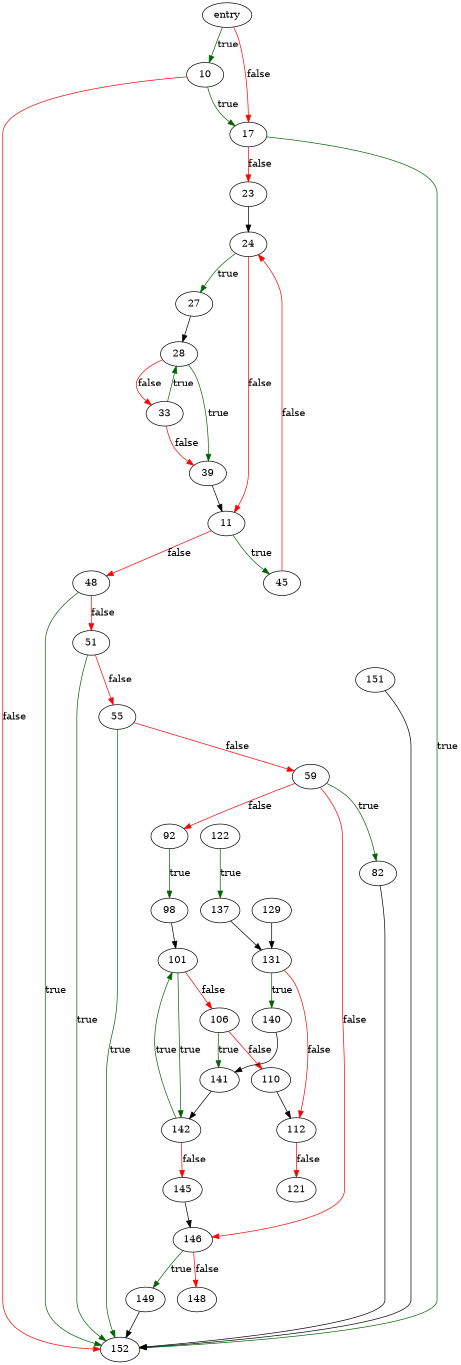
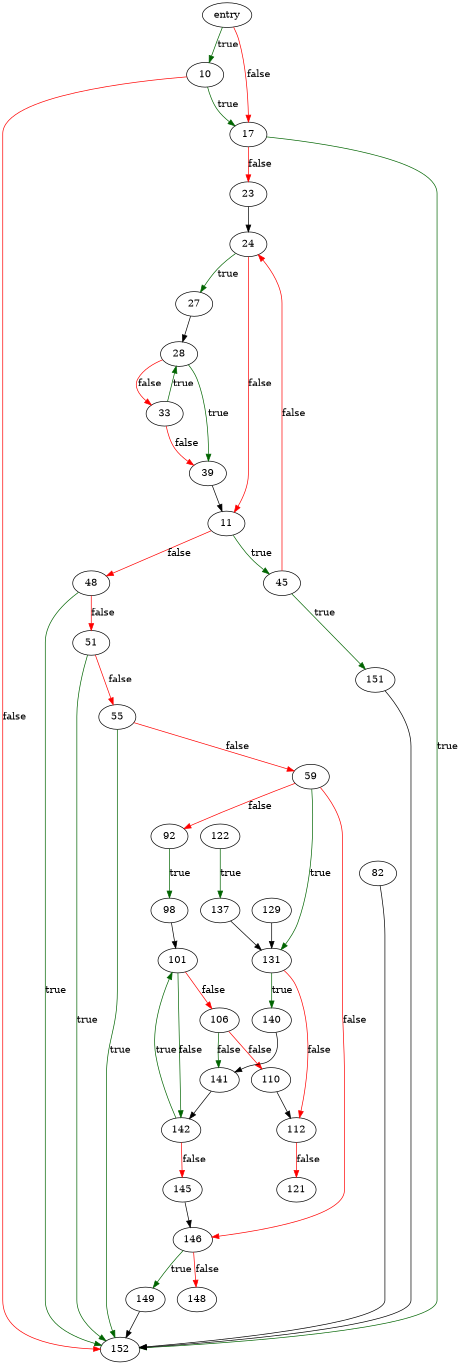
edge "45" -> "151": added, label "true"
edge "59" -> "82": now "59" -> "131"
edge "101" -> "142": label "true" -> "false"
edge "106" -> "141": label "true" -> "false"
